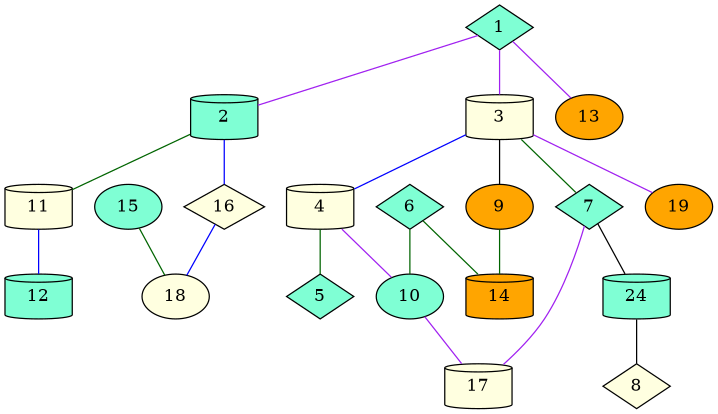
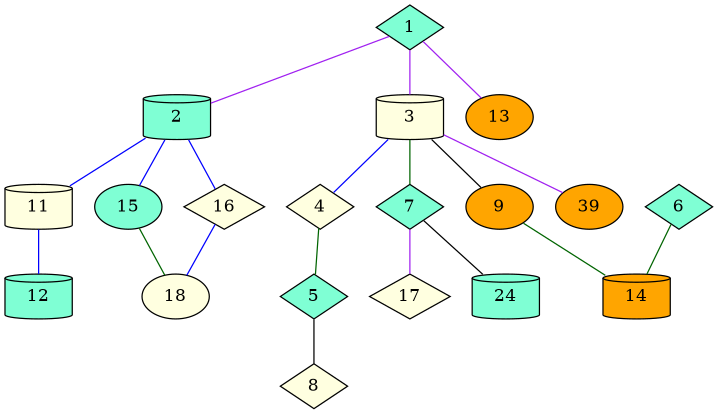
edge "2" -- "11": color darkgreen -> blue
edge "2" -- "15": added
node "4": shape cylinder -> diamond
node "19": label "19" -> "39"
node "10": removed
edge "24" -- "8": now "5" -- "8"
node "17": shape cylinder -> diamond
